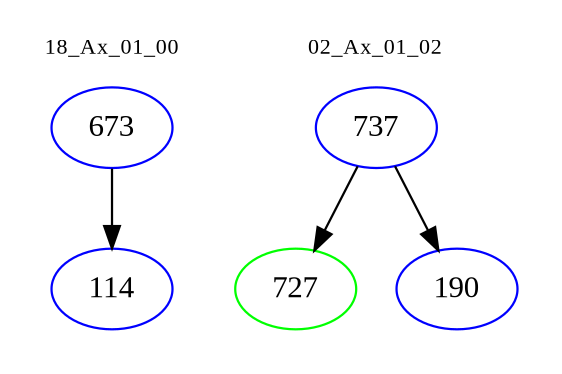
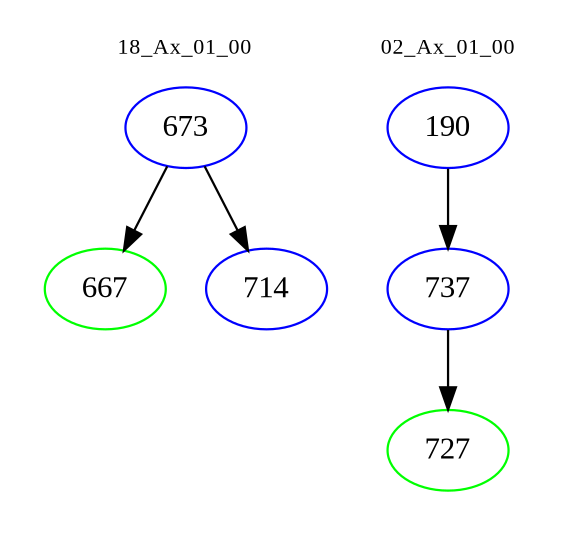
cluster "02_Ax_01_02": label "02_Ax_01_02" -> "02_Ax_01_00"
edge "737" -> "190": reversed
node "667": added
node "114": label "114" -> "714"
